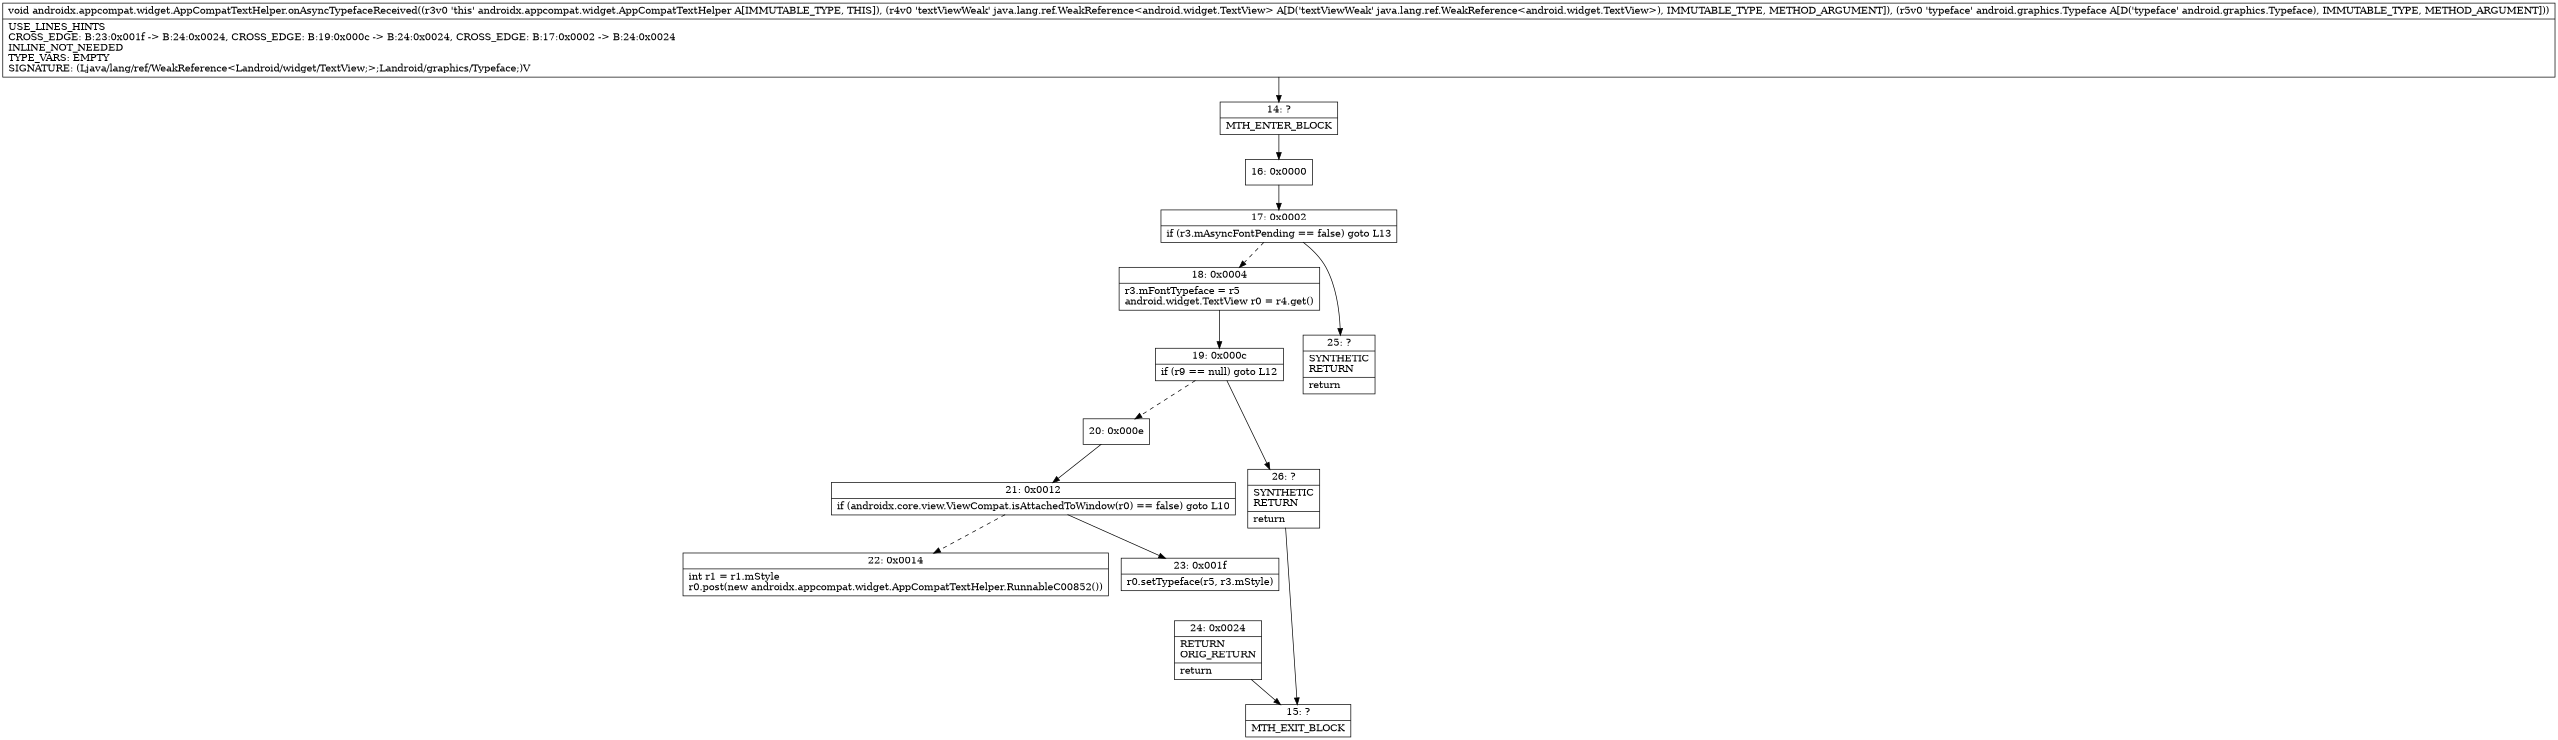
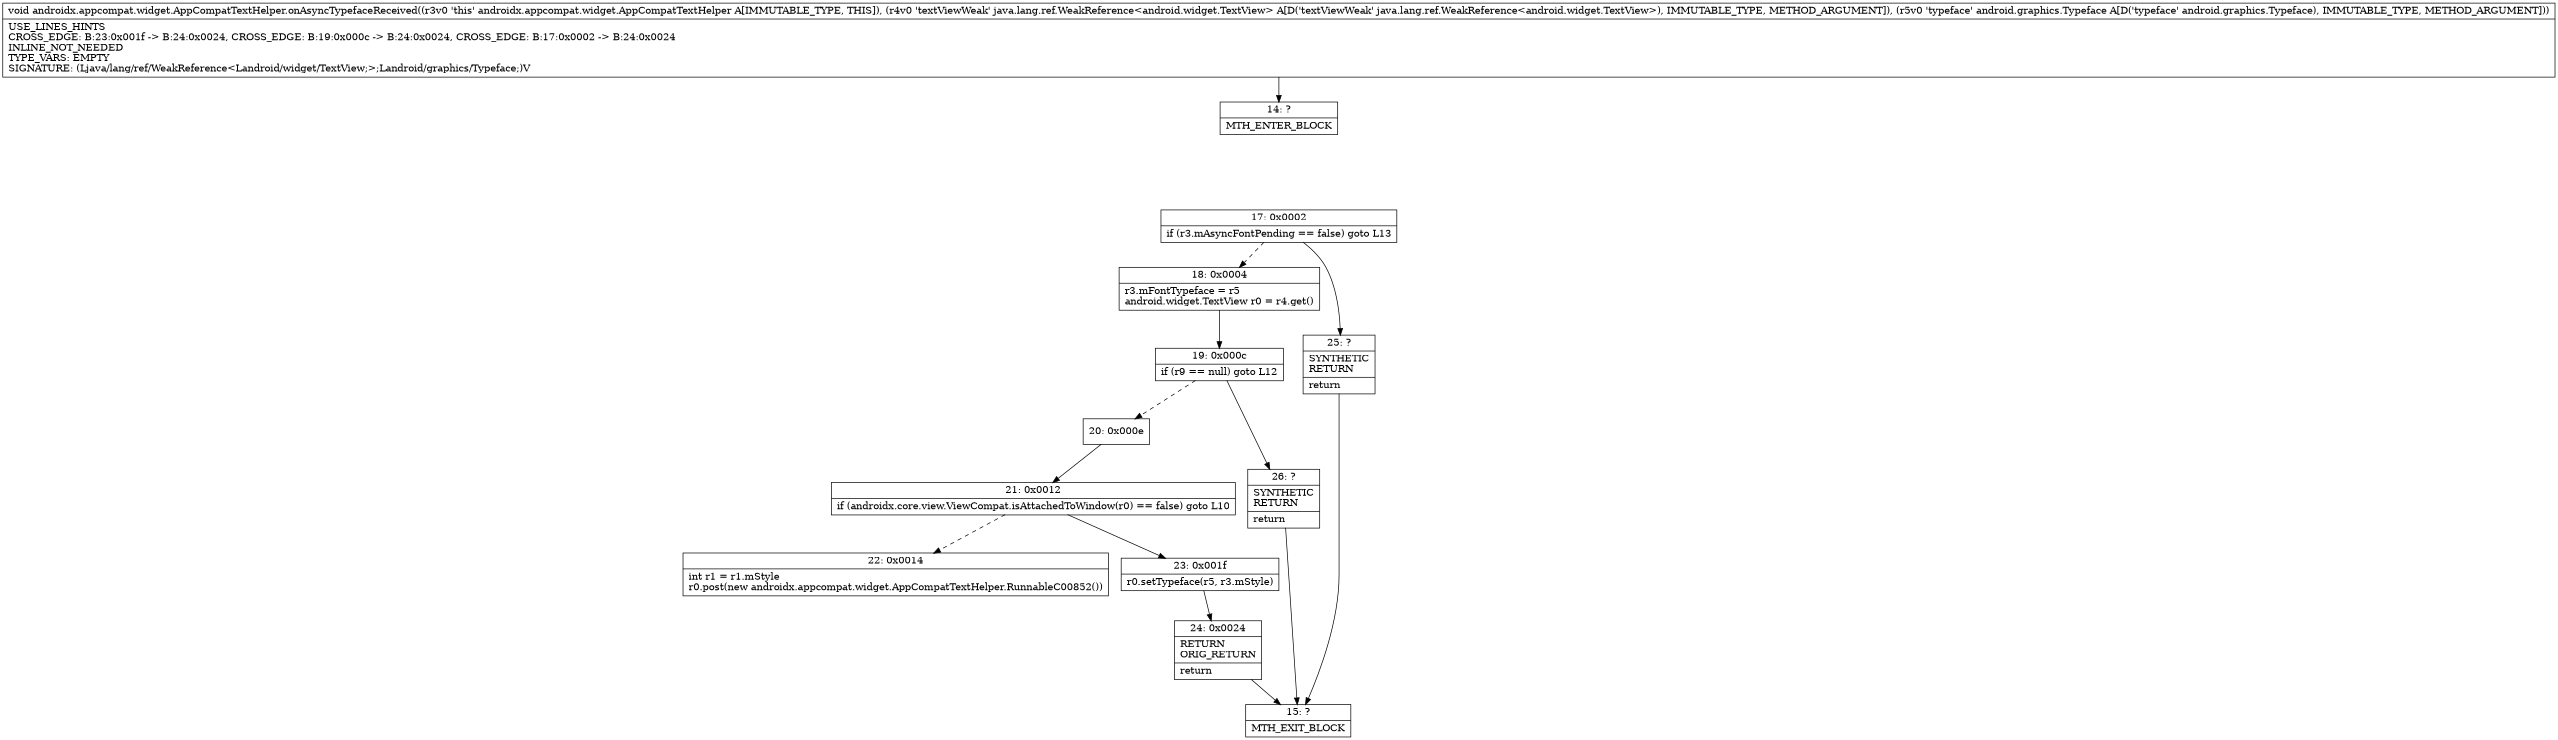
node "16: 0x0000": removed
edge "25: ?" -> "15: ?": added
edge "23: 0x001f" -> "24: 0x0024": added
